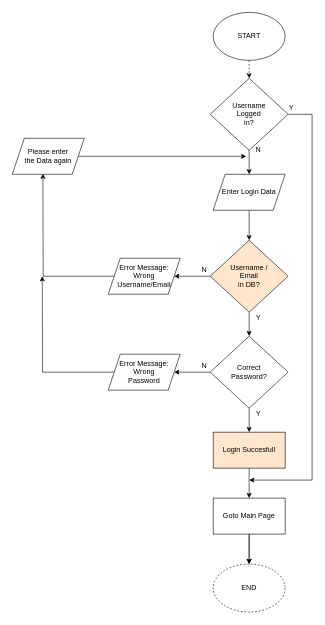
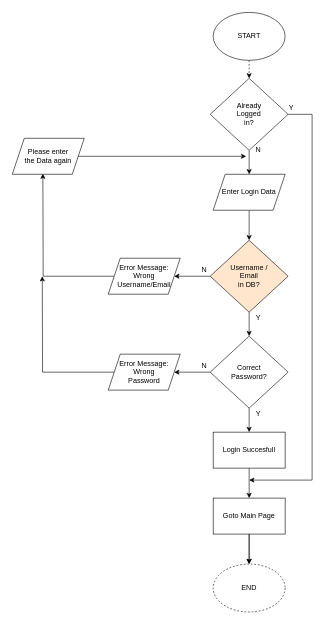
node "Username Logged in?": label "Username Logged in?" -> "Already Logged in?"
node "Login Succesfull": fillcolor #ffe6cc -> #ffffff
